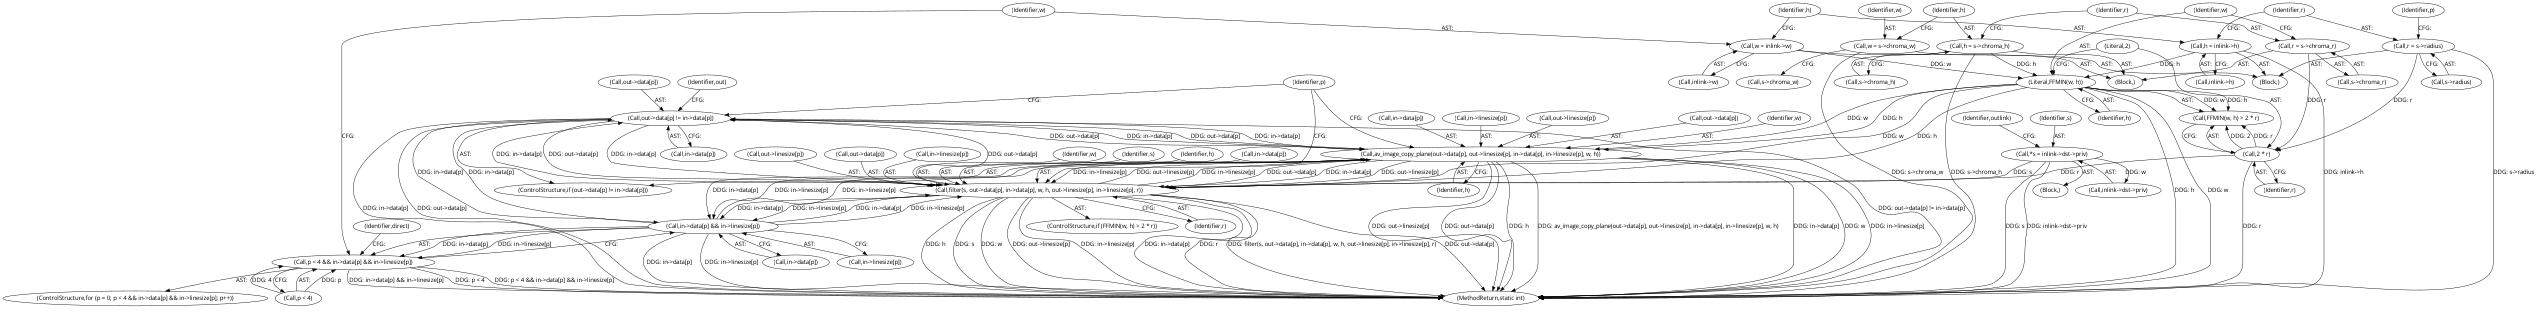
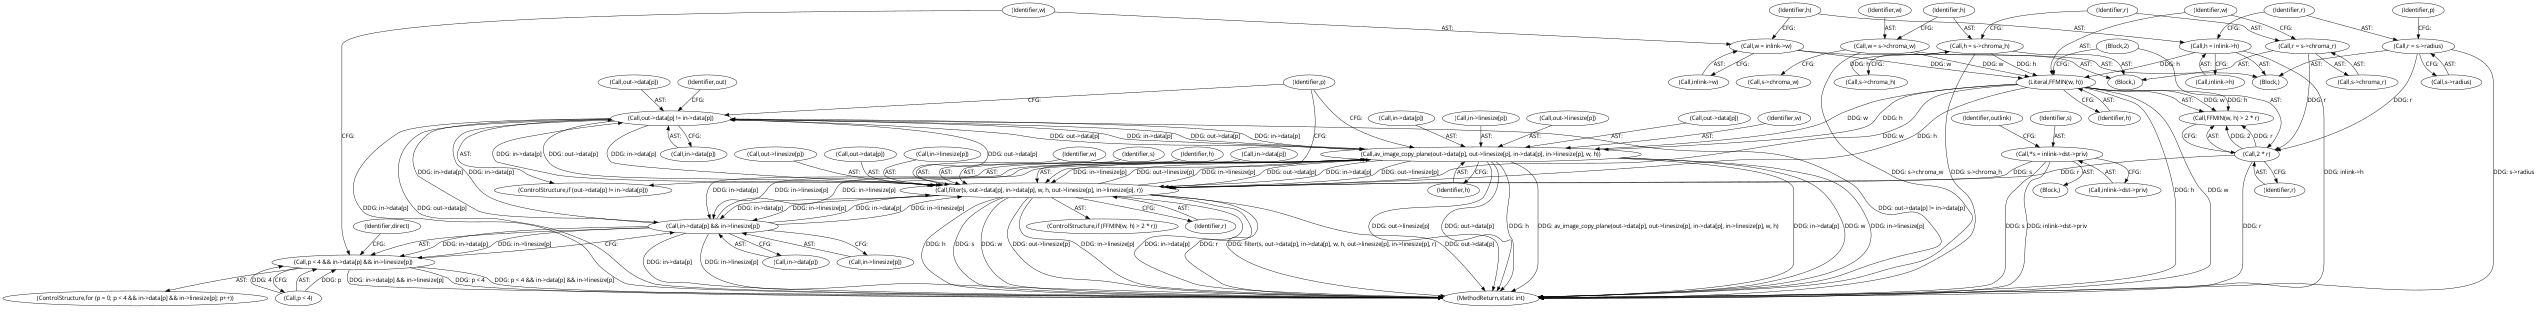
node "(Literal,2)": label "(Literal,2)" -> "(Block,2)"
edge "(Call,s->chroma_h)" -> "(Call,h = s->chroma_h)": label "AST: " -> "DDG: h"
edge "(Call,w = s->chroma_w)" -> "(Literal,FFMIN(w, h))": added, label "DDG: w"
edge "(Call,*s = inlink->dst->priv)" -> "(Call,inlink->dst->priv)": label "DDG: w" -> "CFG: "
